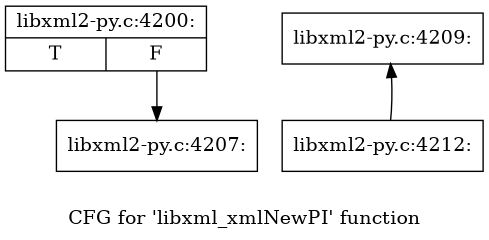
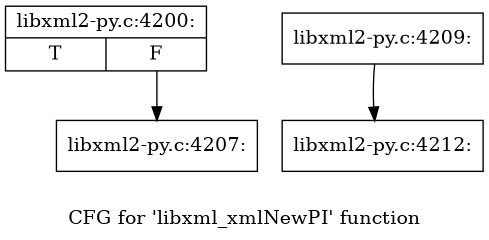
edge "libxml2-py.c:4212:" -> "libxml2-py.c:4209:": reversed
